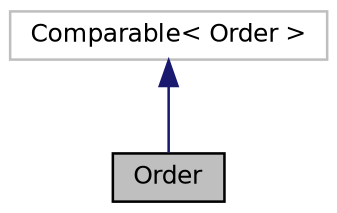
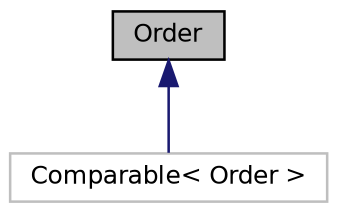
edge "Order" -> "Comparable< Order >": reversed
